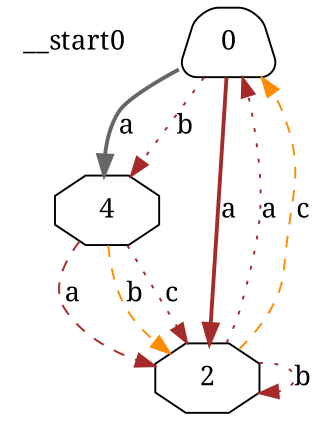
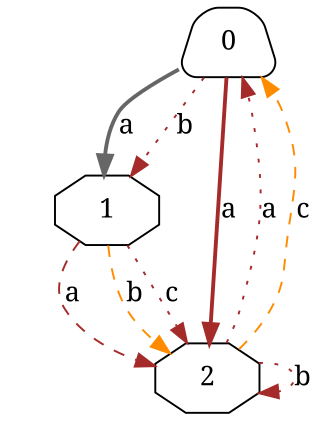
node "__start0": removed
node "4": label "4" -> "1"
